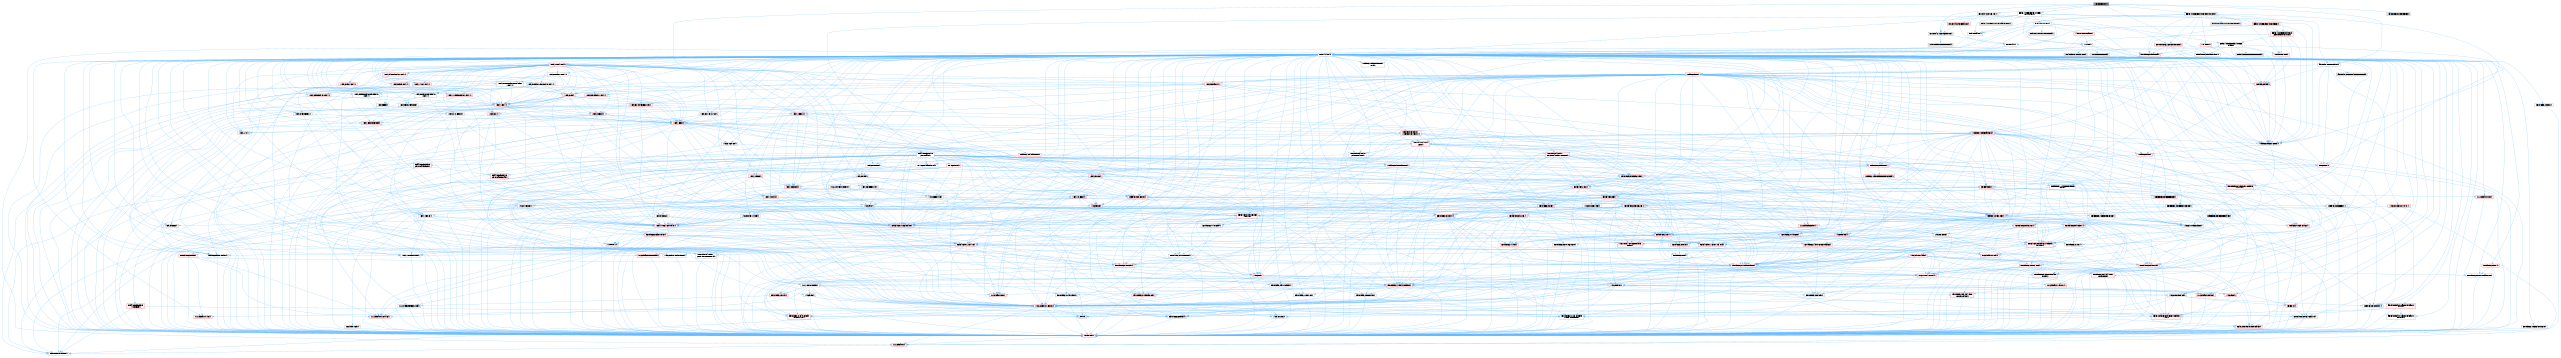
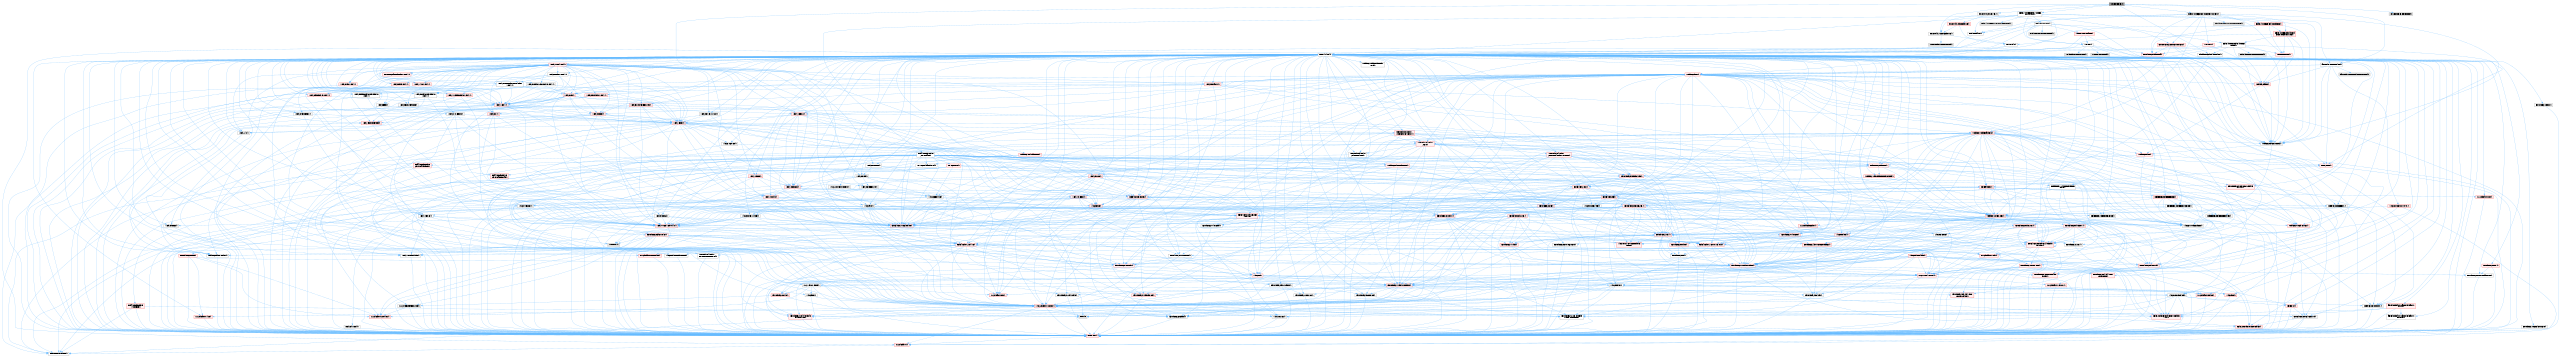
node "Math/ClipProjectionMatrix.h": label "Math/ClipProjectionMatrix.h" -> "RangeSet/ClipProjectionMatrix.h"
